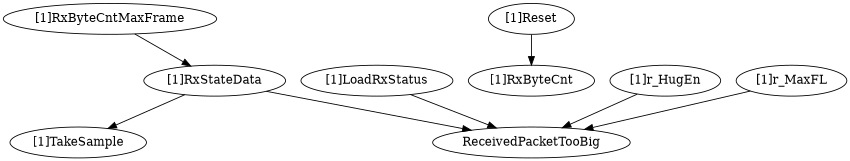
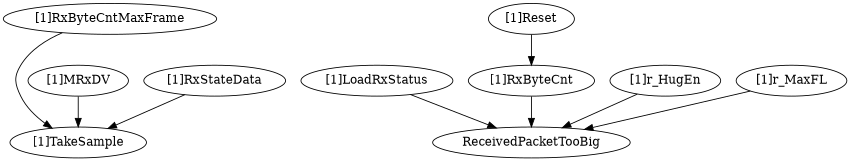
edge "[1]RxByteCntMaxFrame" -> "[1]RxStateData": now "[1]RxByteCntMaxFrame" -> "[1]TakeSample"
node "[1]MRxDV": added
edge "[1]RxStateData" -> "ReceivedPacketTooBig": now "[1]RxByteCnt" -> "ReceivedPacketTooBig"
